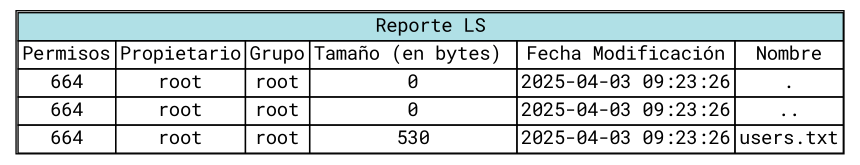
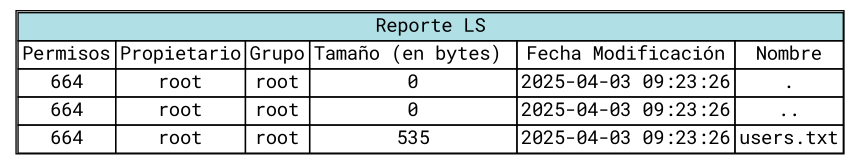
node "Reporte LS": text "530" -> "535"
